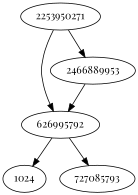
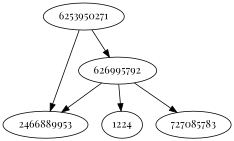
node "2253950271": label "2253950271" -> "6253950271"
edge "2466889953" -> "626995792": reversed
node "1024": label "1024" -> "1224"
node "727085793": label "727085793" -> "727085783"
